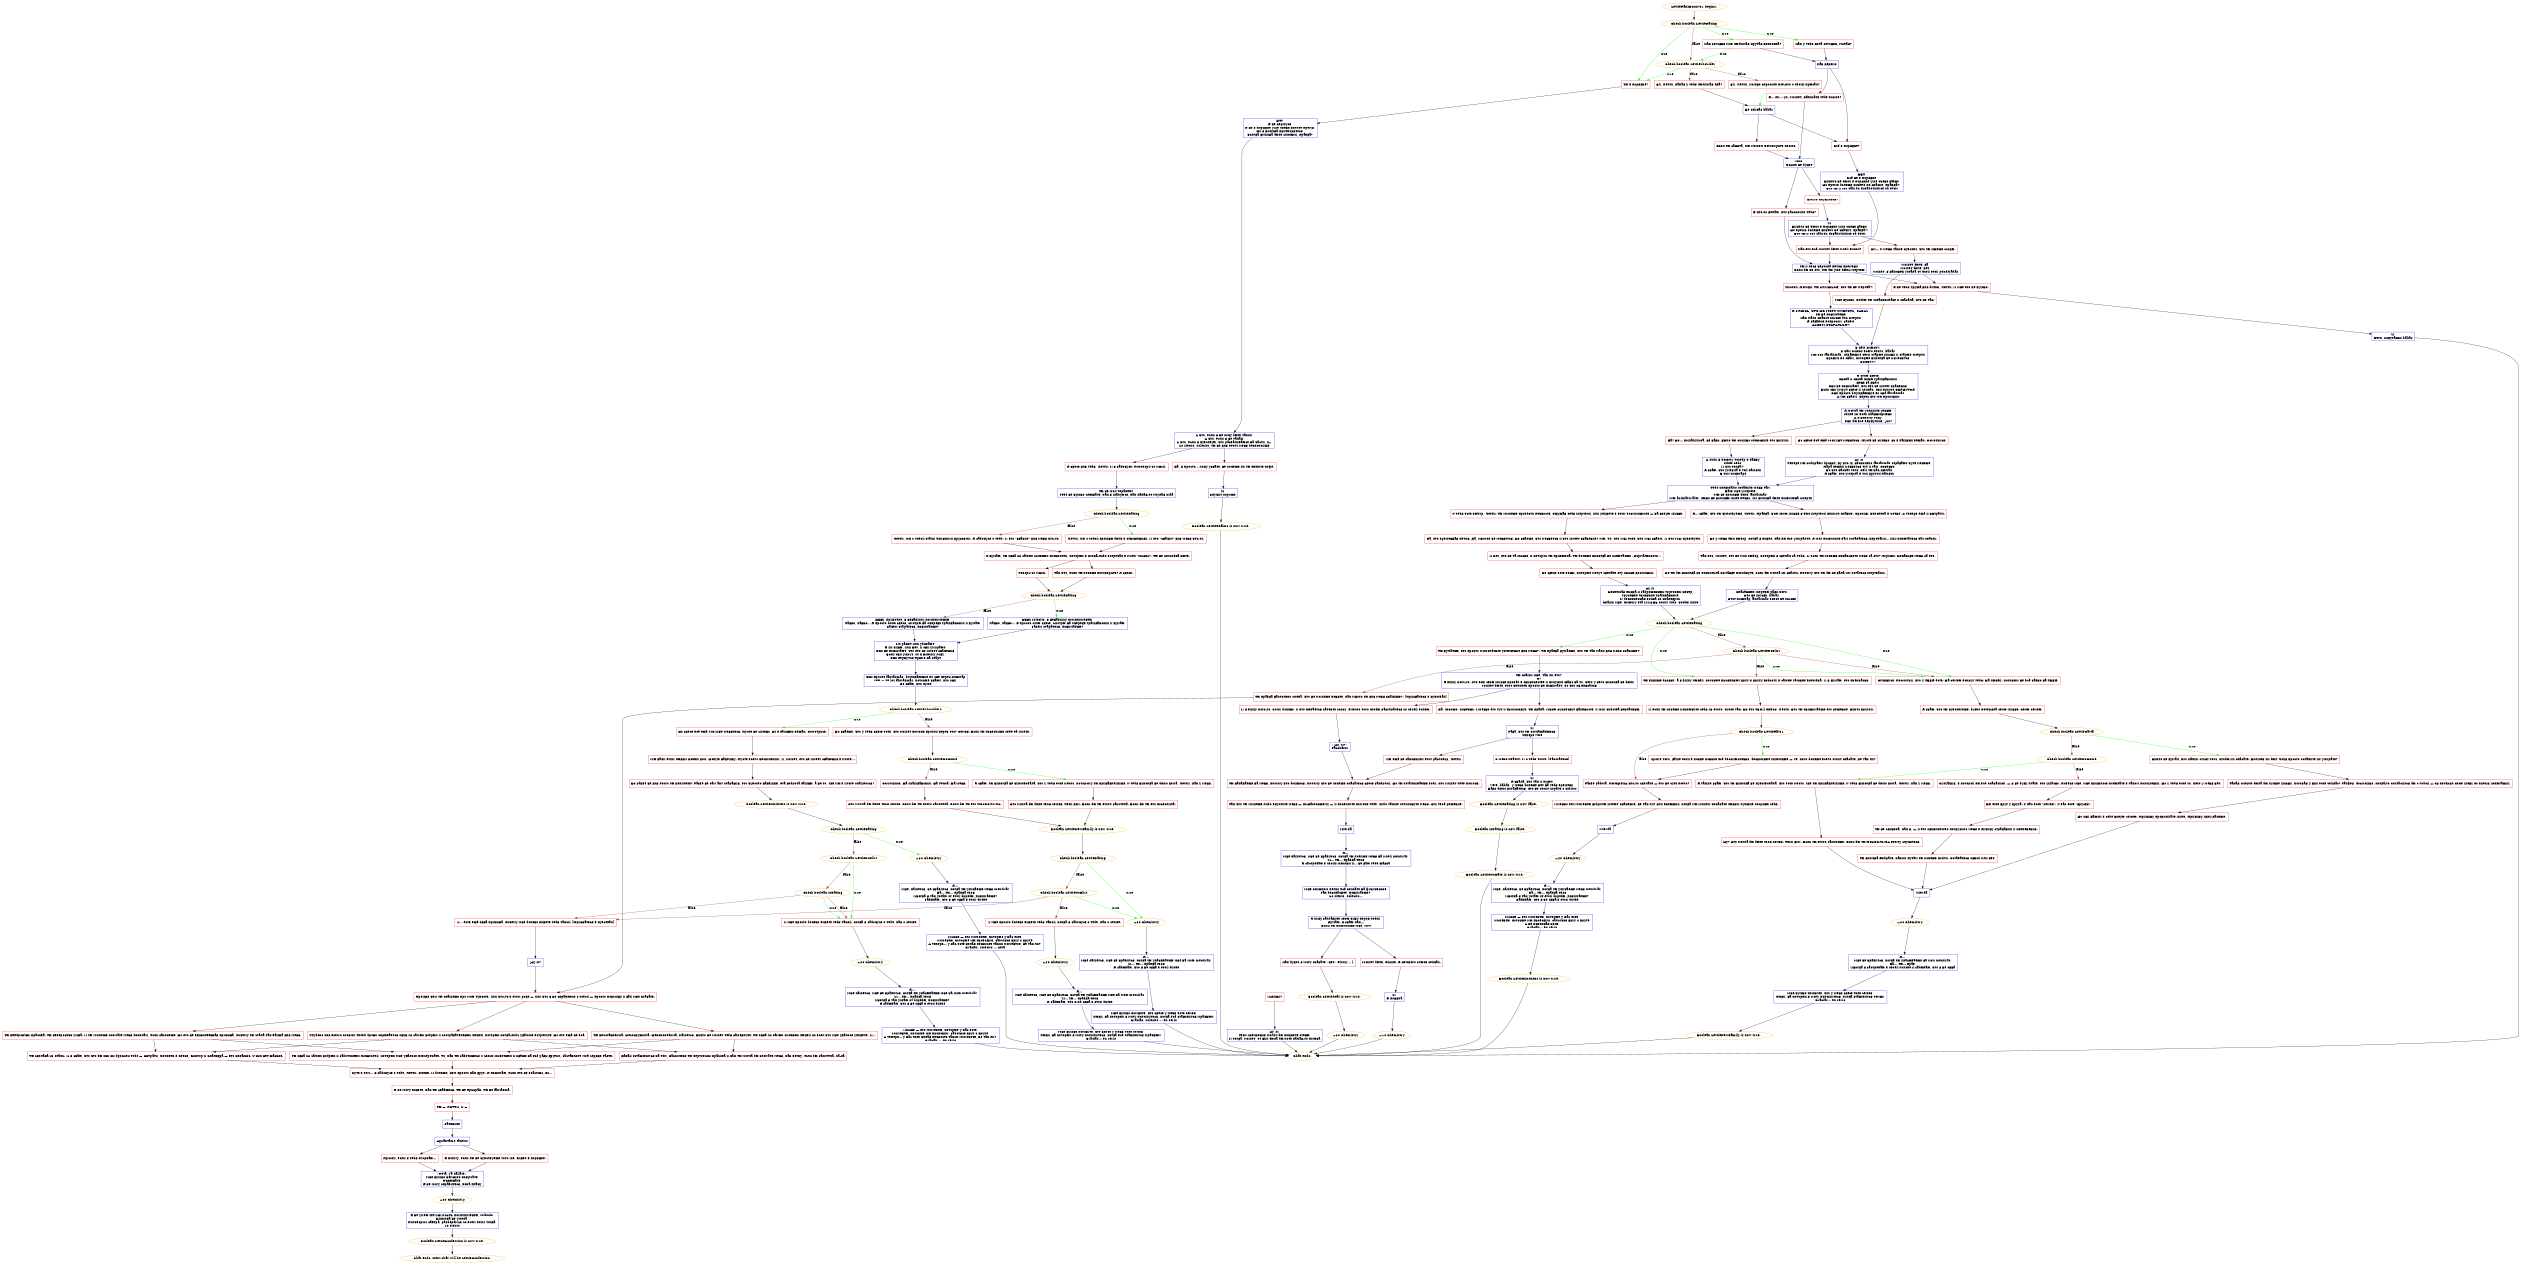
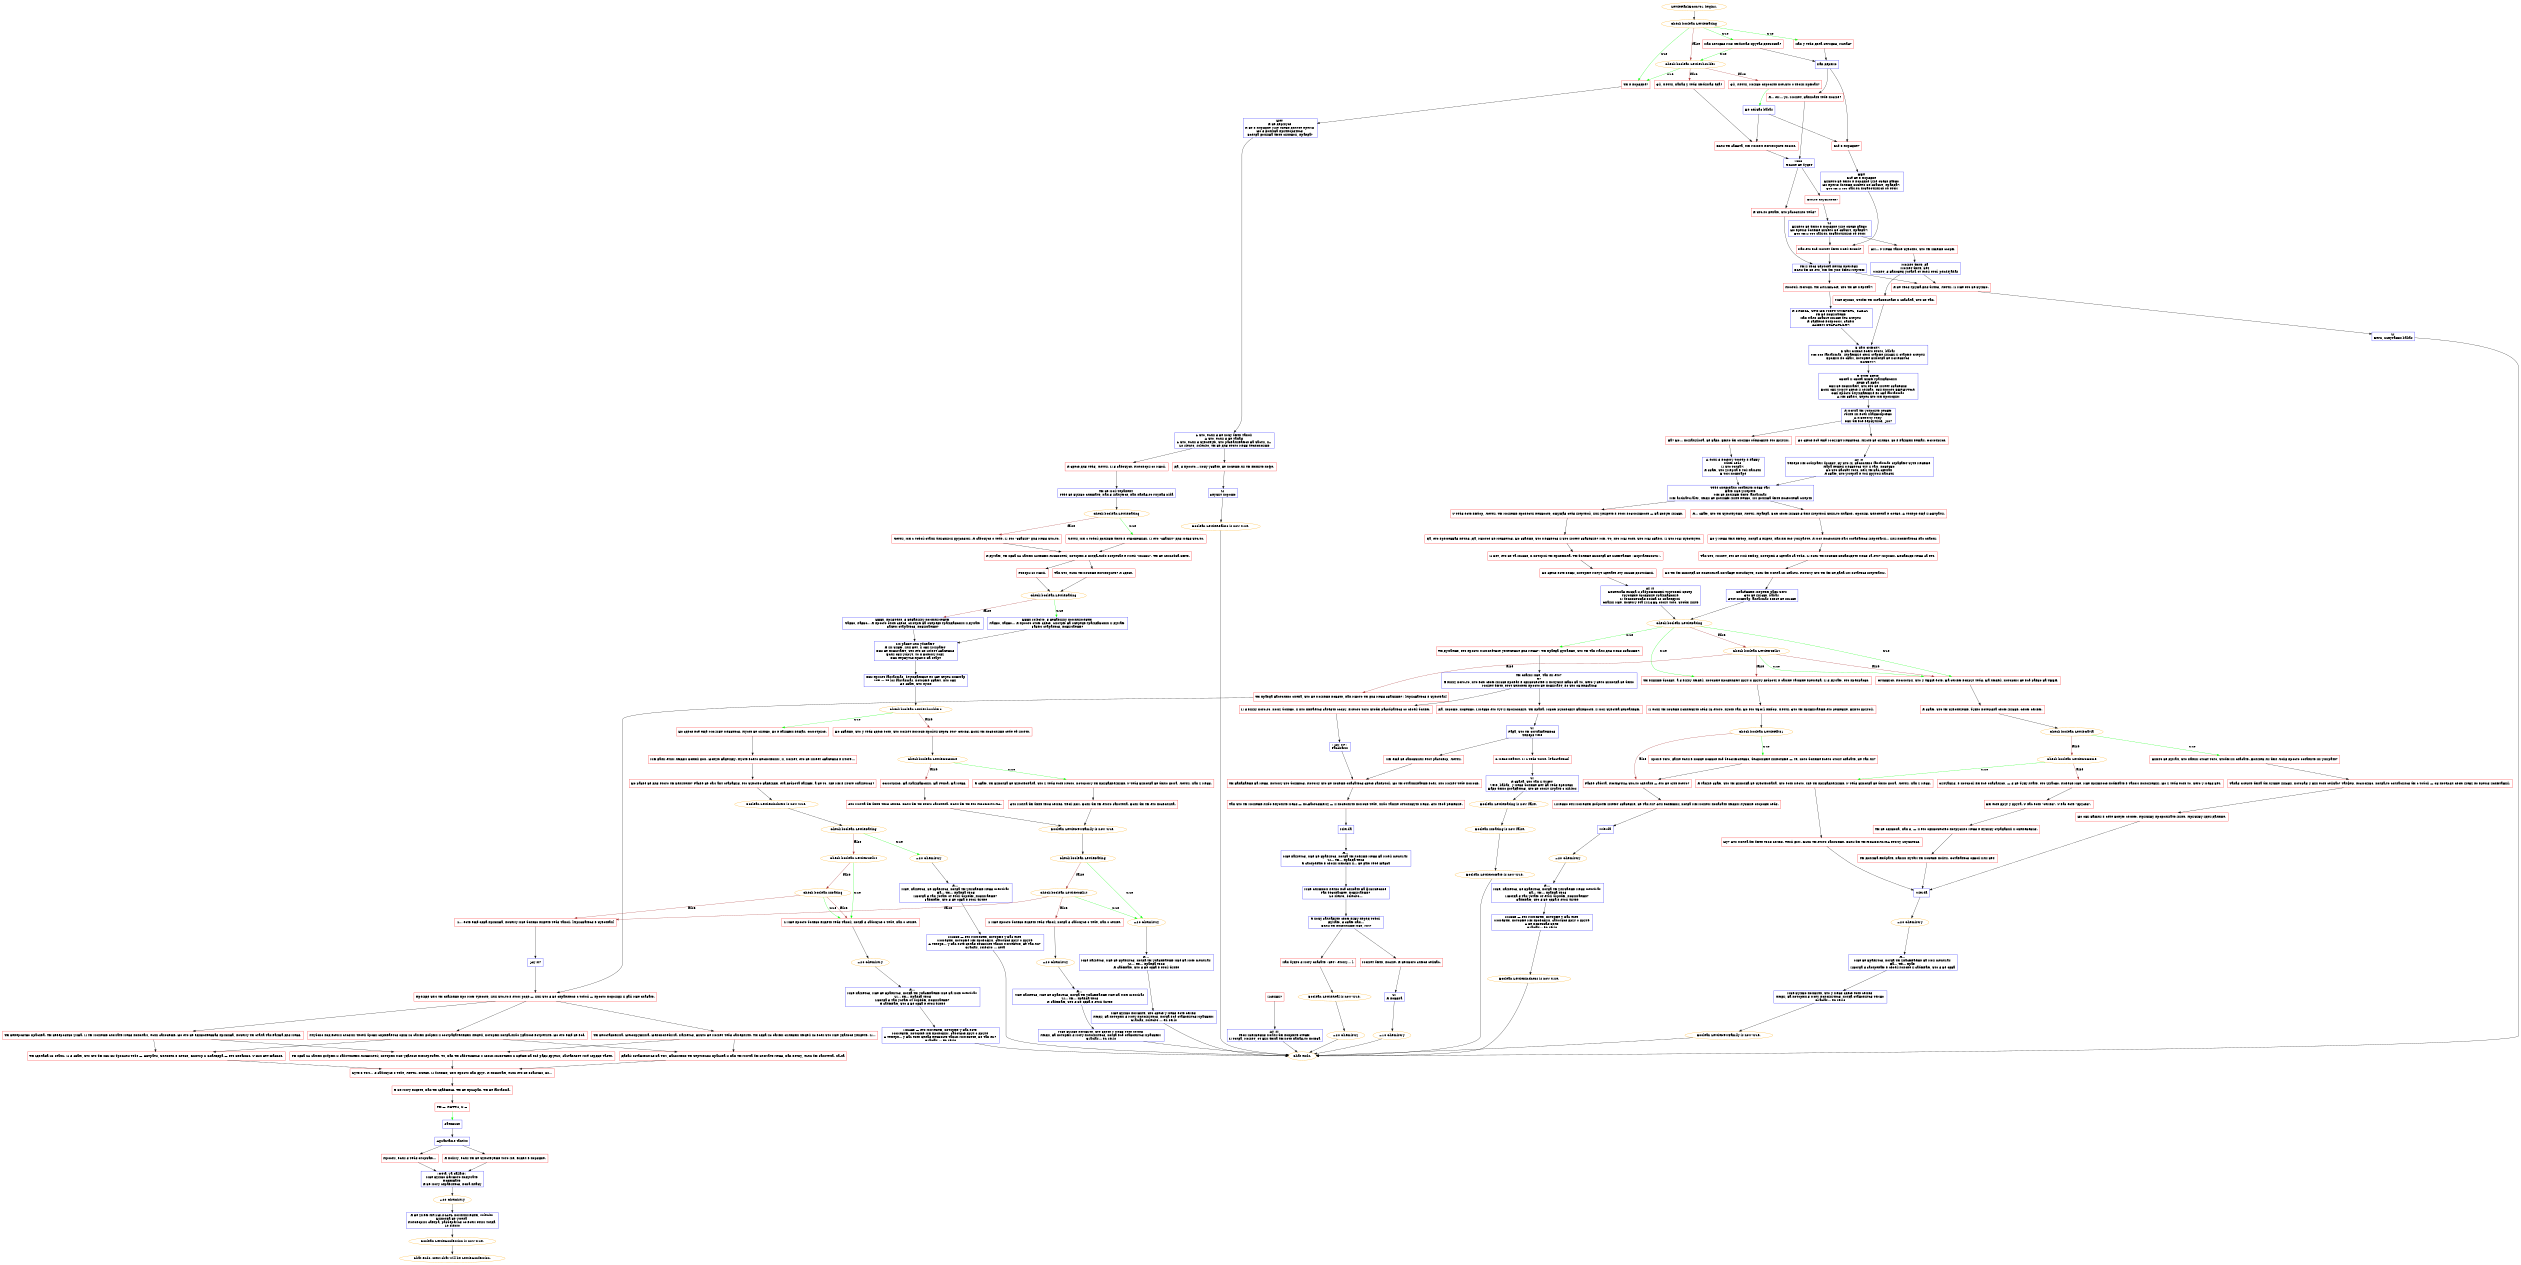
edge "Эй, Лэтти, какая у тебя любимая еда?" -> "Не сейчас babas": now "Эй, Лэтти, какая у тебя любимая еда?" -> "Если ты занята, мы можем поговорить позже."
edge "Ты — ЛЭТТИ, и —" -> "Заткнись": color black -> green
